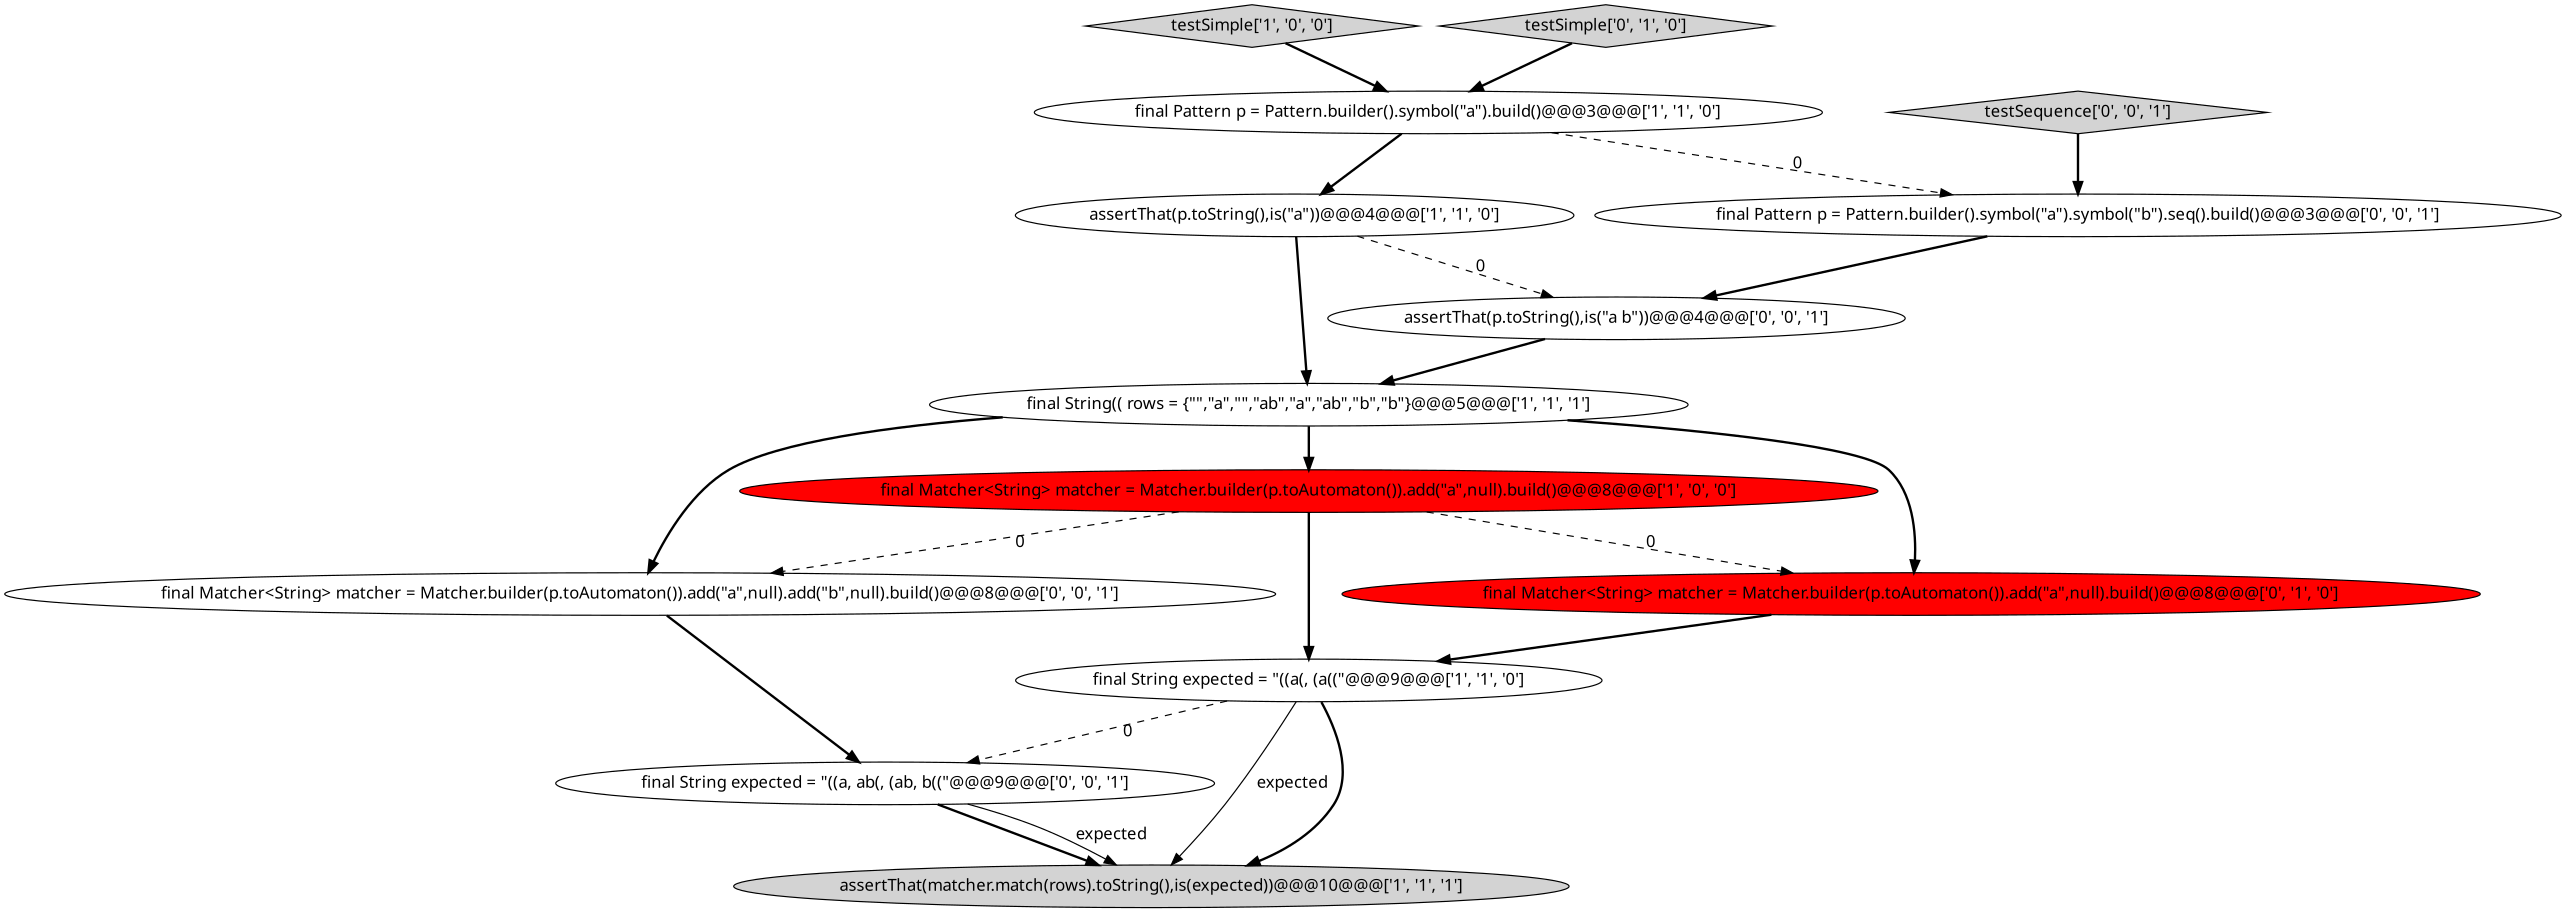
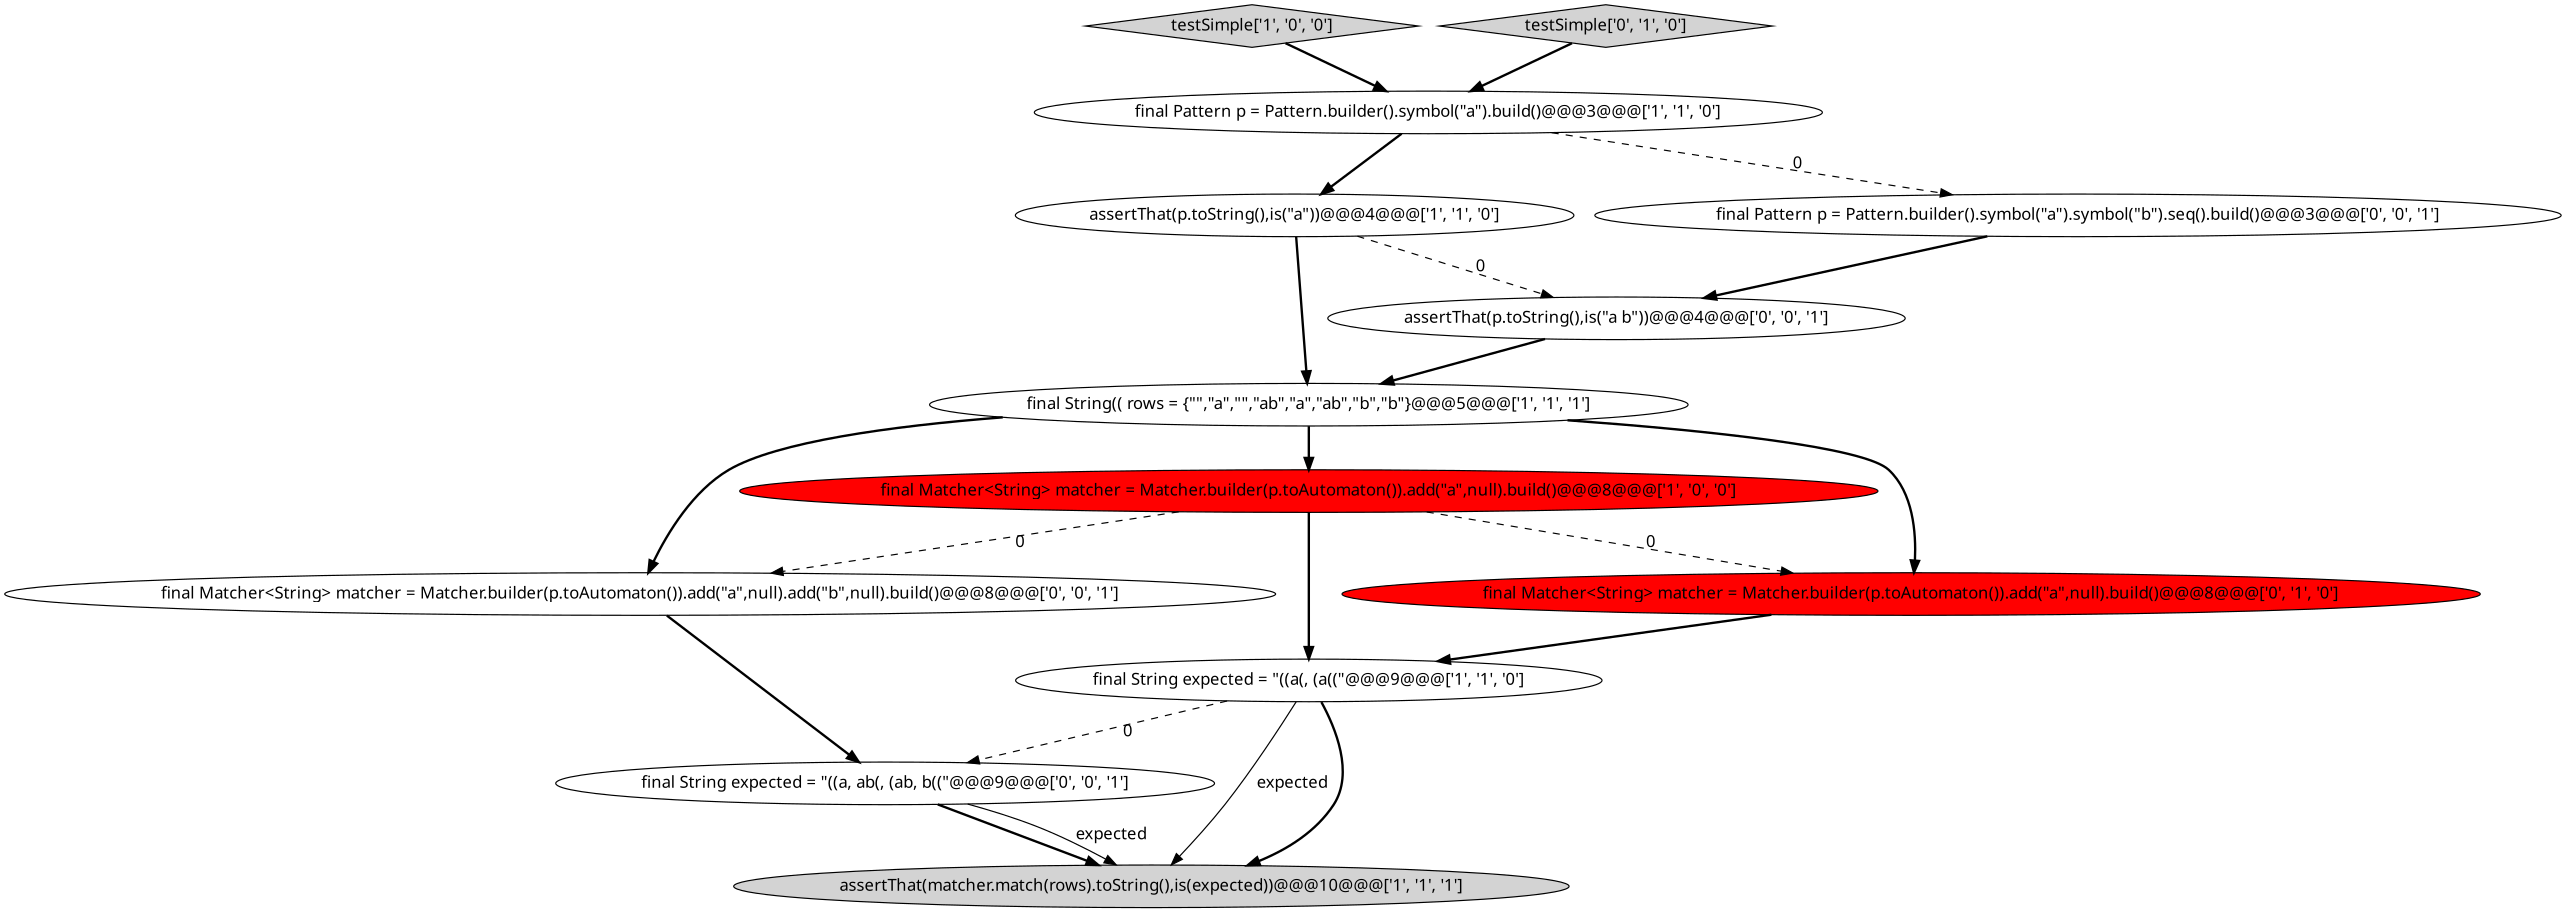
node "testSequence['0', '0', '1']": removed
